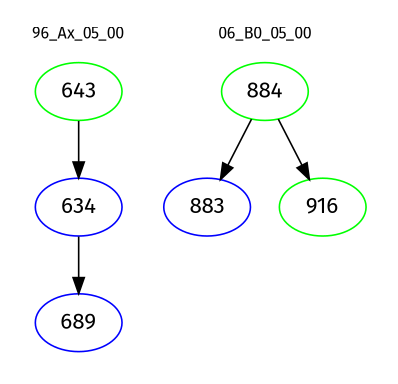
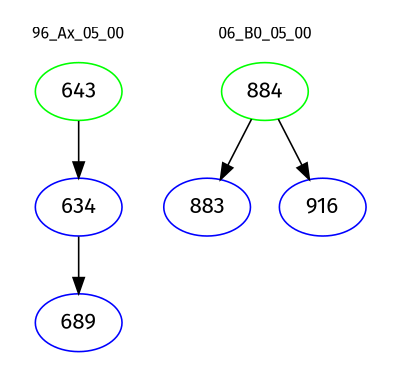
node "916": color green -> blue
